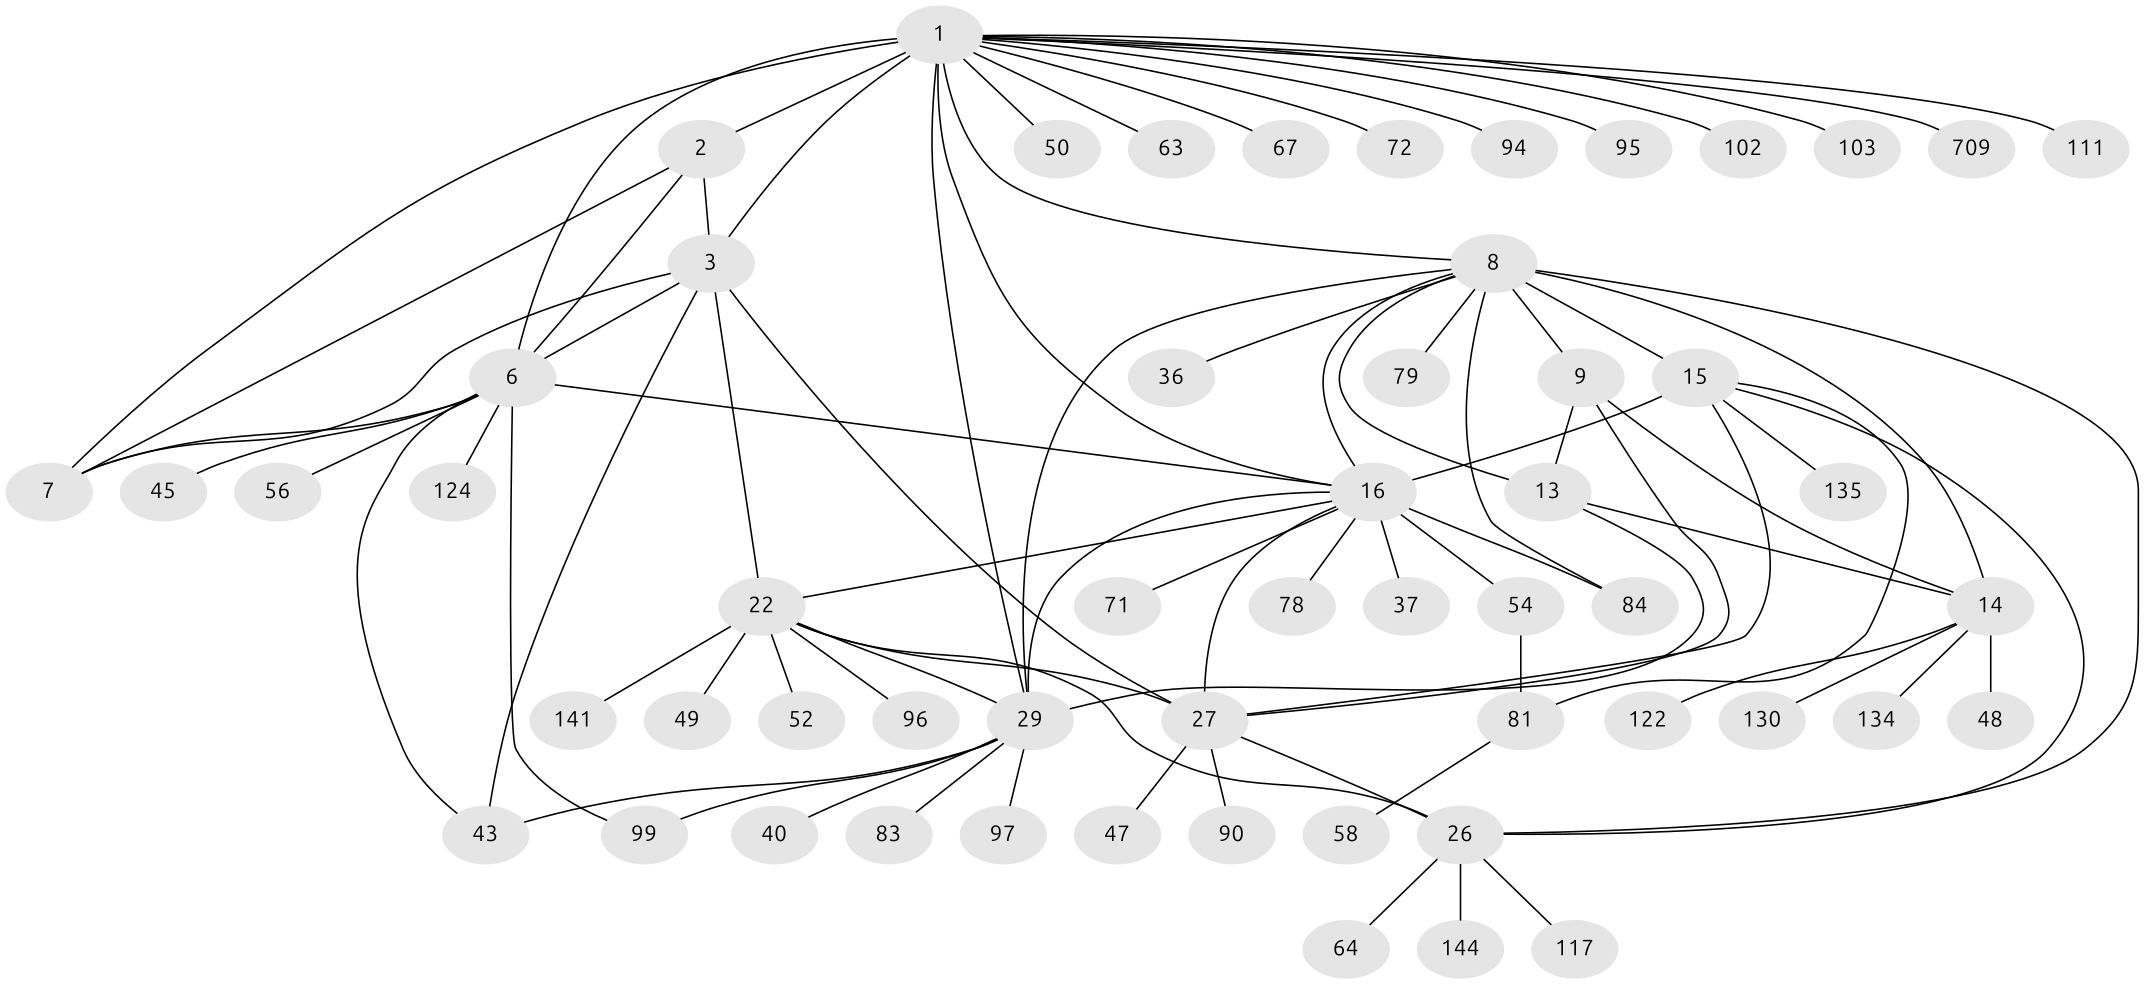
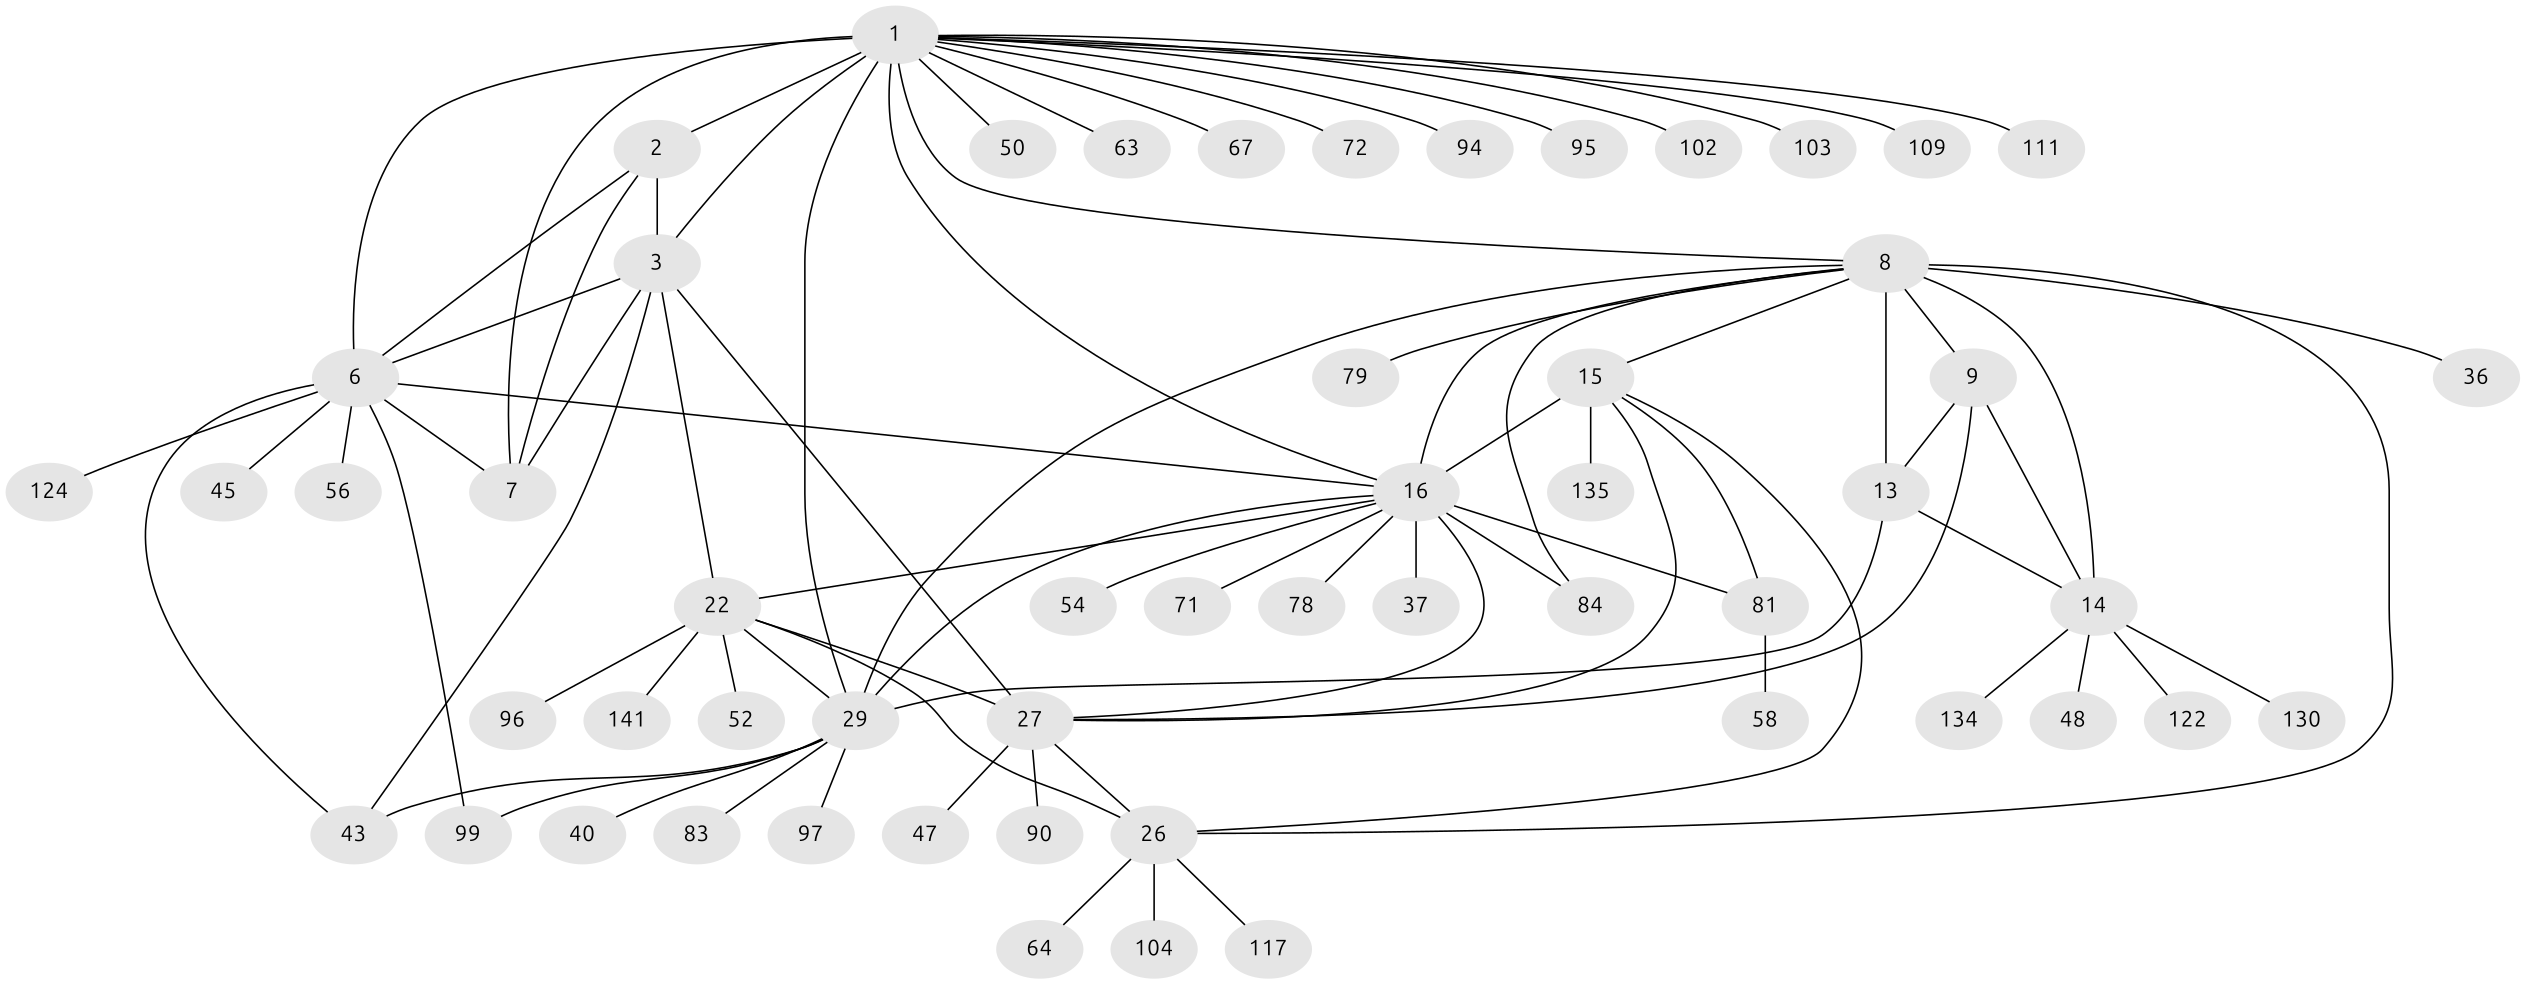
node "709": label "709" -> "109"
edge "54" -- "81": now "16" -- "81"
node "49": removed
node "144": label "144" -> "104"
